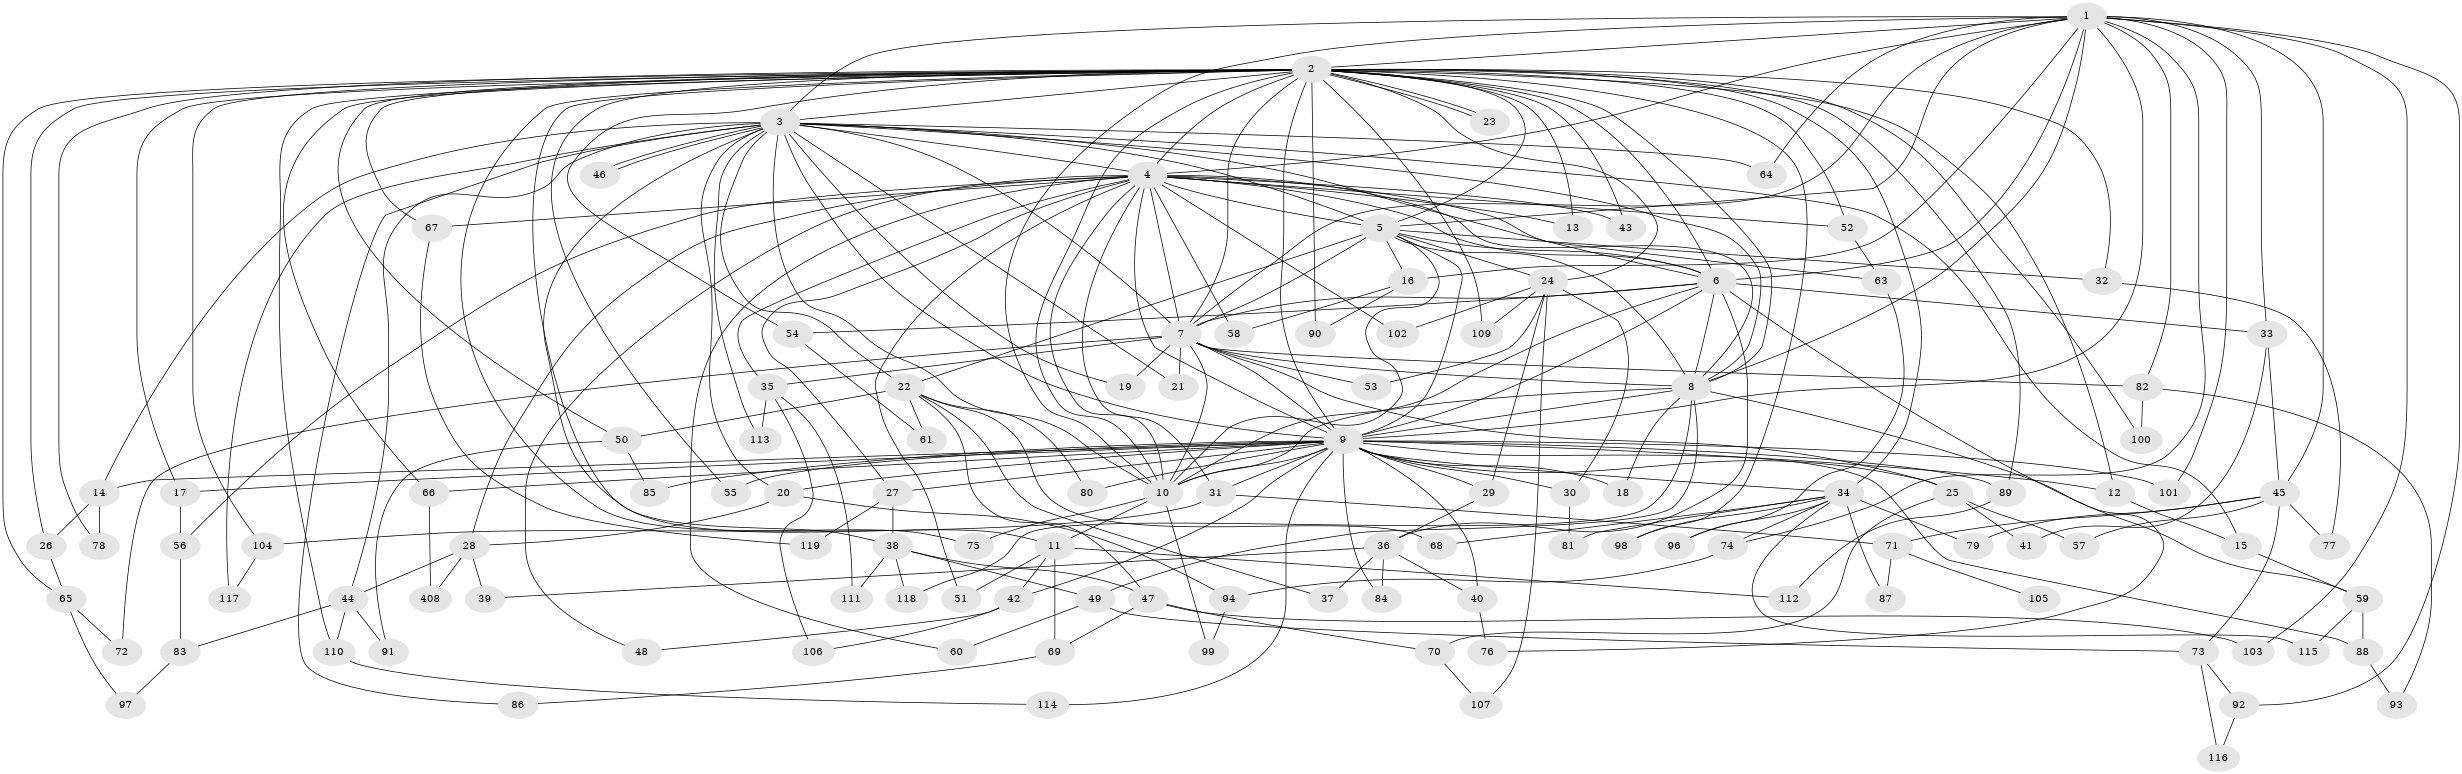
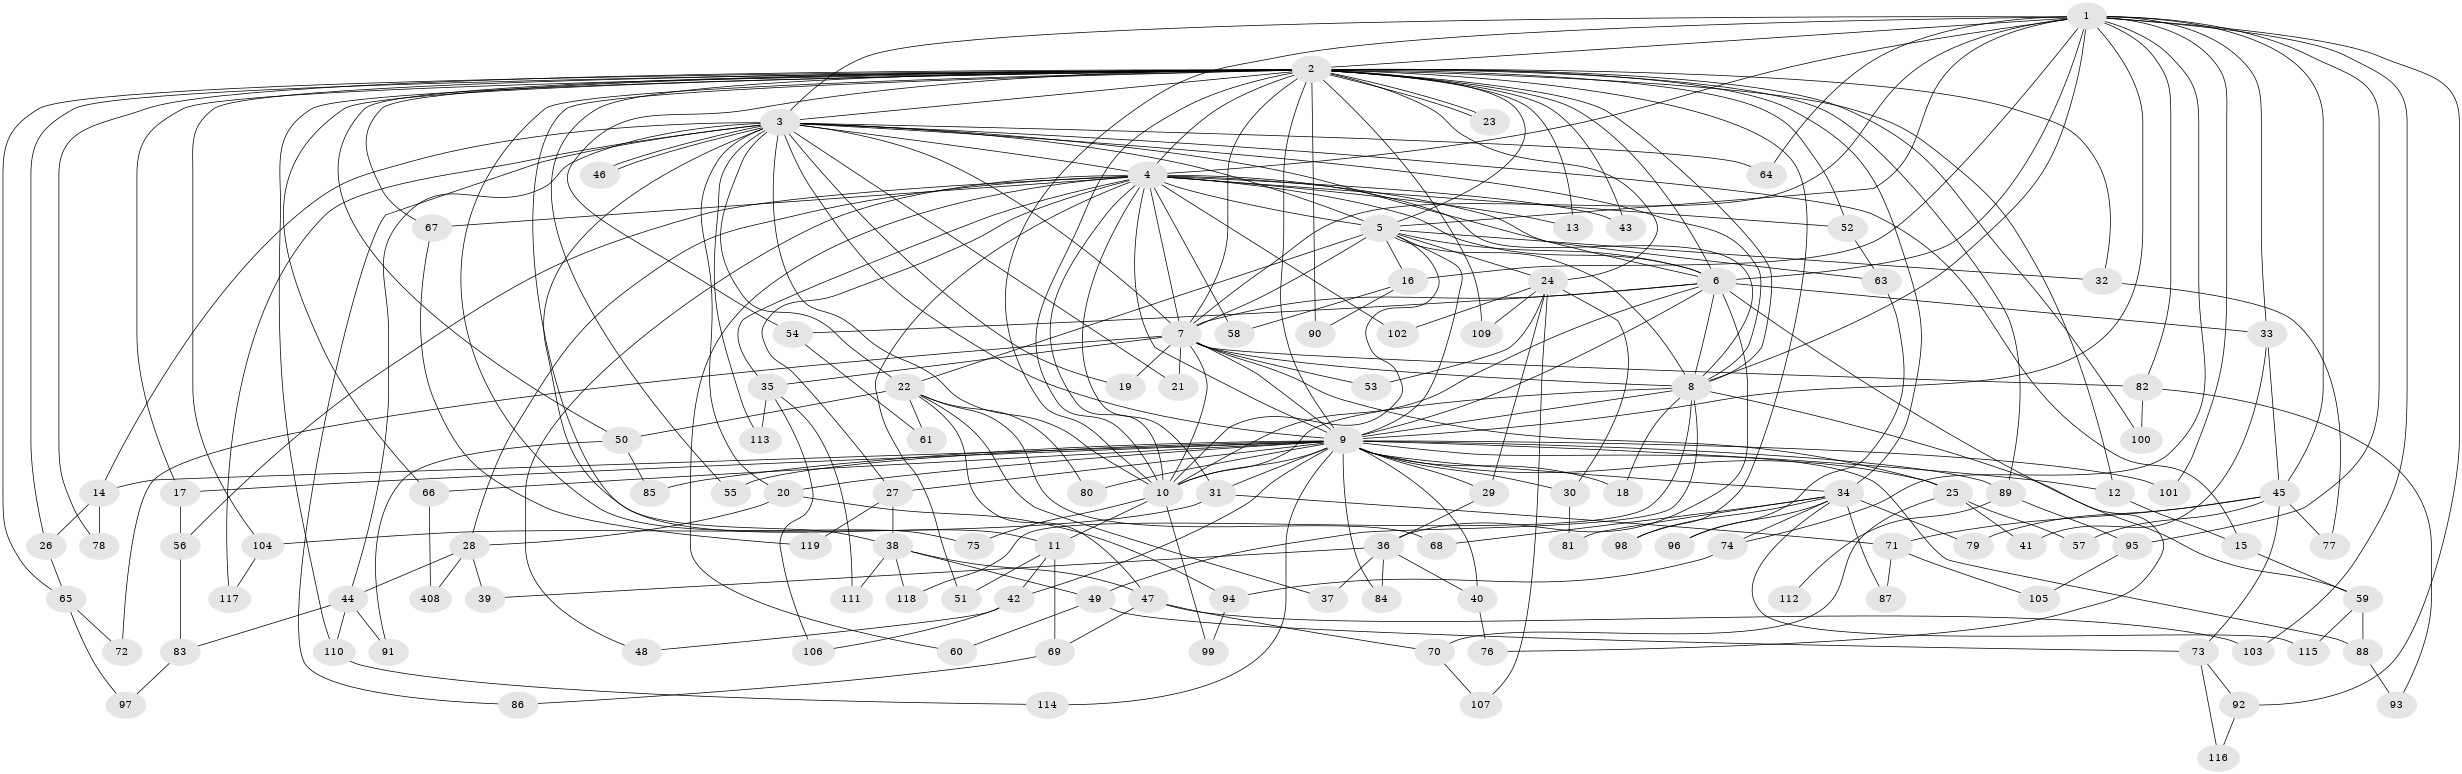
node "95": added
edge "11" -- "112": removed
